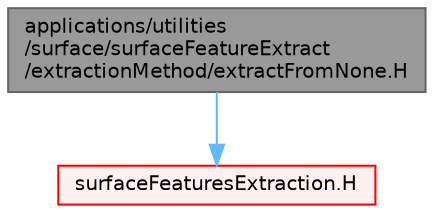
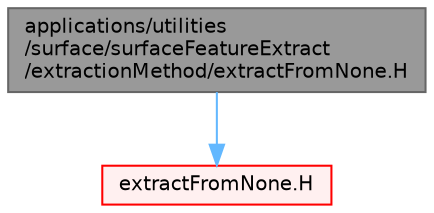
node "surfaceFeaturesExtraction.H": label "surfaceFeaturesExtraction.H" -> "extractFromNone.H"
